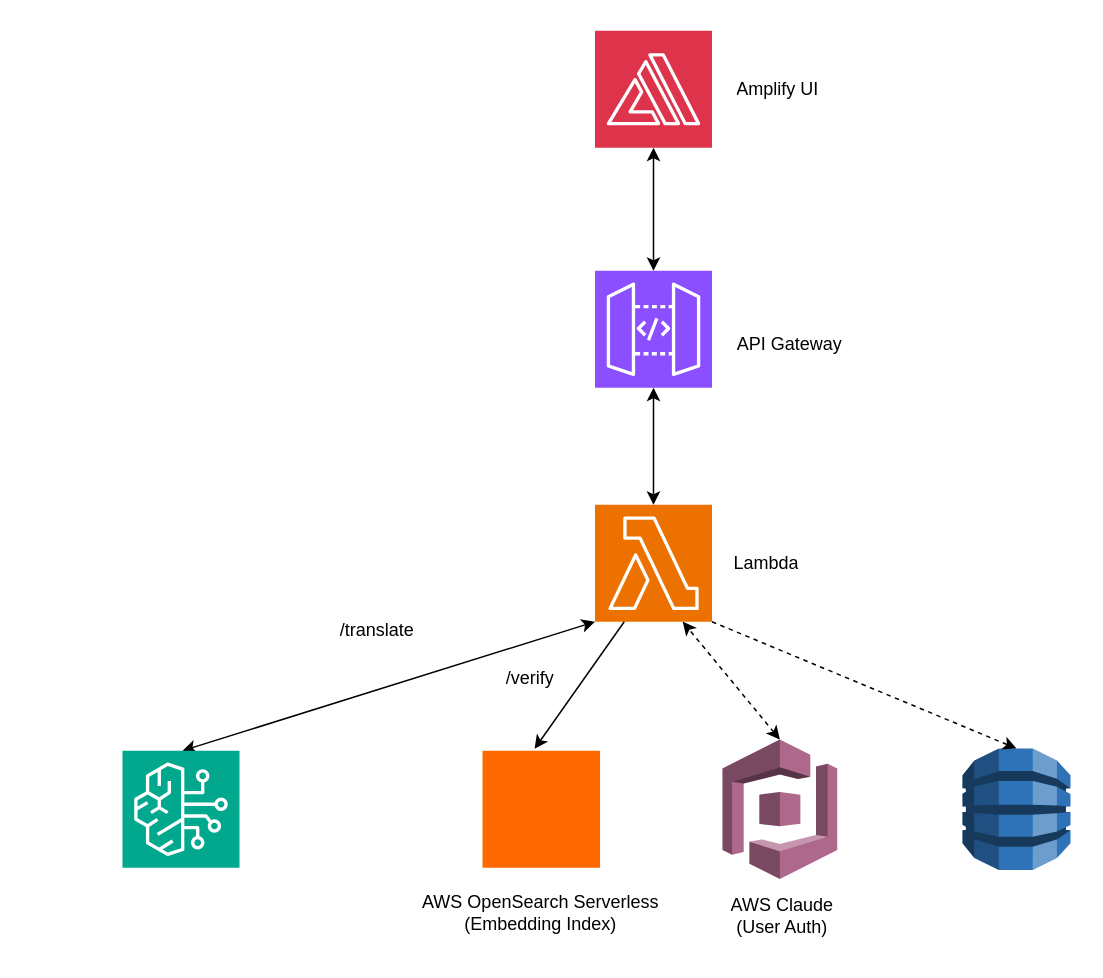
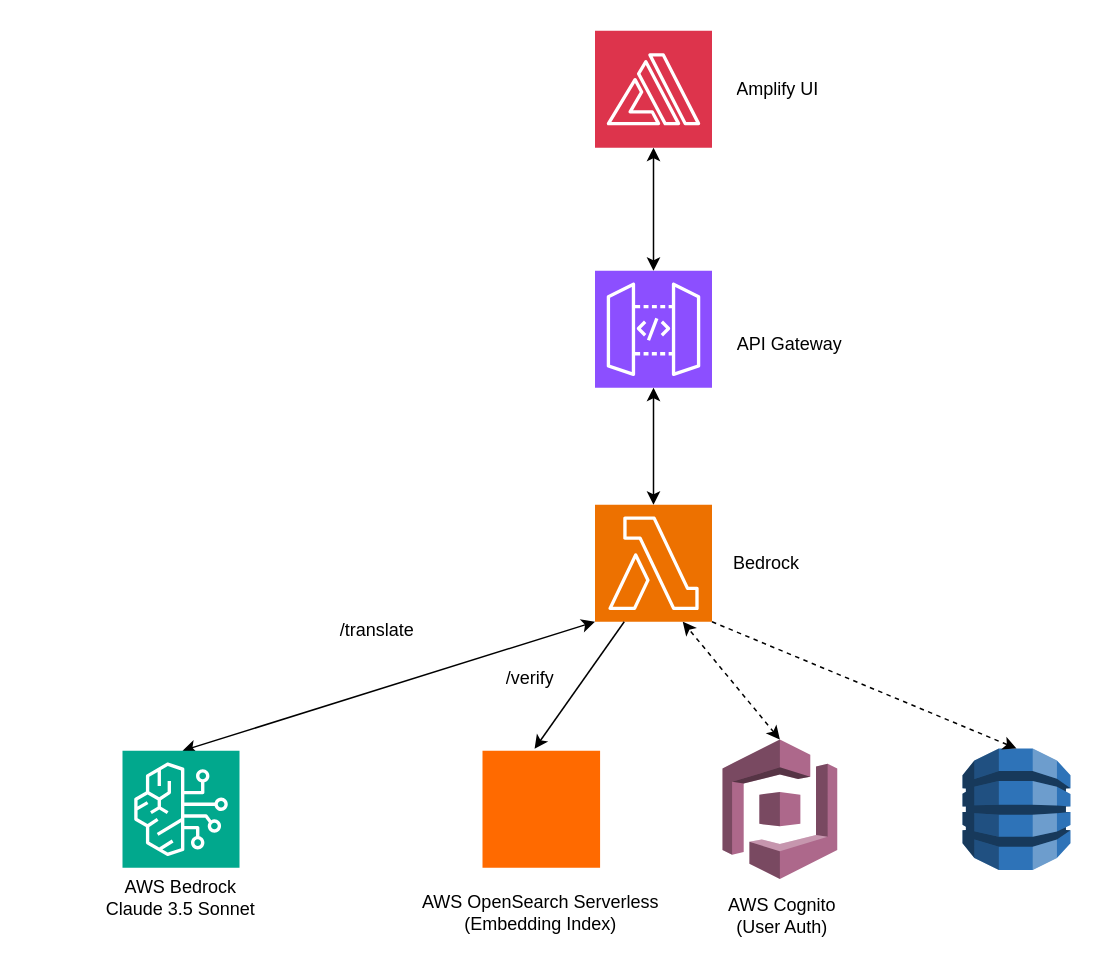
node "Lambda": label "Lambda" -> "Bedrock"
node "AWS Bedrock Claude 3.5 Sonnet": added
node "AWS Claude (User Auth)": label "AWS Claude (User Auth)" -> "AWS Cognito (User Auth)"
